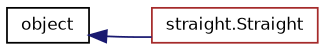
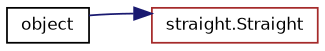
edge "straight.Straight" -> "object": reversed
